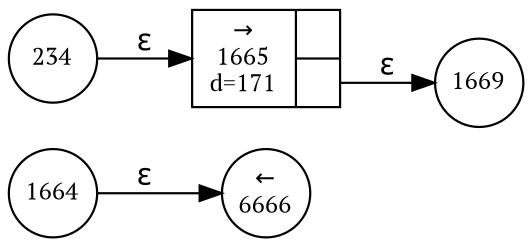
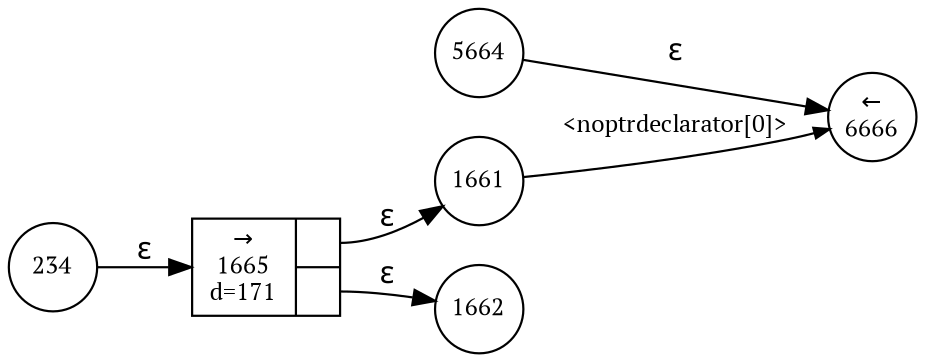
node "1669": label "1669" -> "1662"
node "1661": added
node "1664": label "1664" -> "5664"
